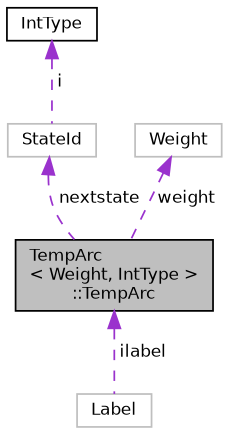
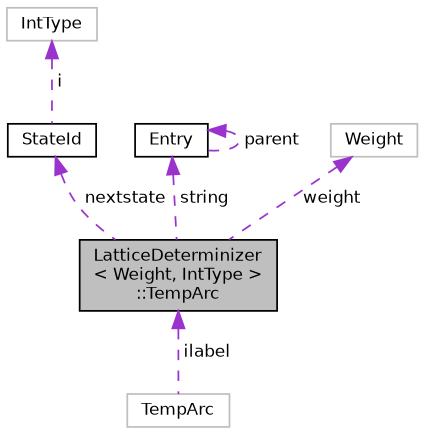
node "IntType": color black -> grey75
node "StateId": color grey75 -> black
node "Entry": added
node "TempArc < Weight, IntType > ::TempArc": label "TempArc < Weight, IntType > ::TempArc" -> "LatticeDeterminizer < Weight, IntType > ::TempArc"
node "Label": label "Label" -> "TempArc"
